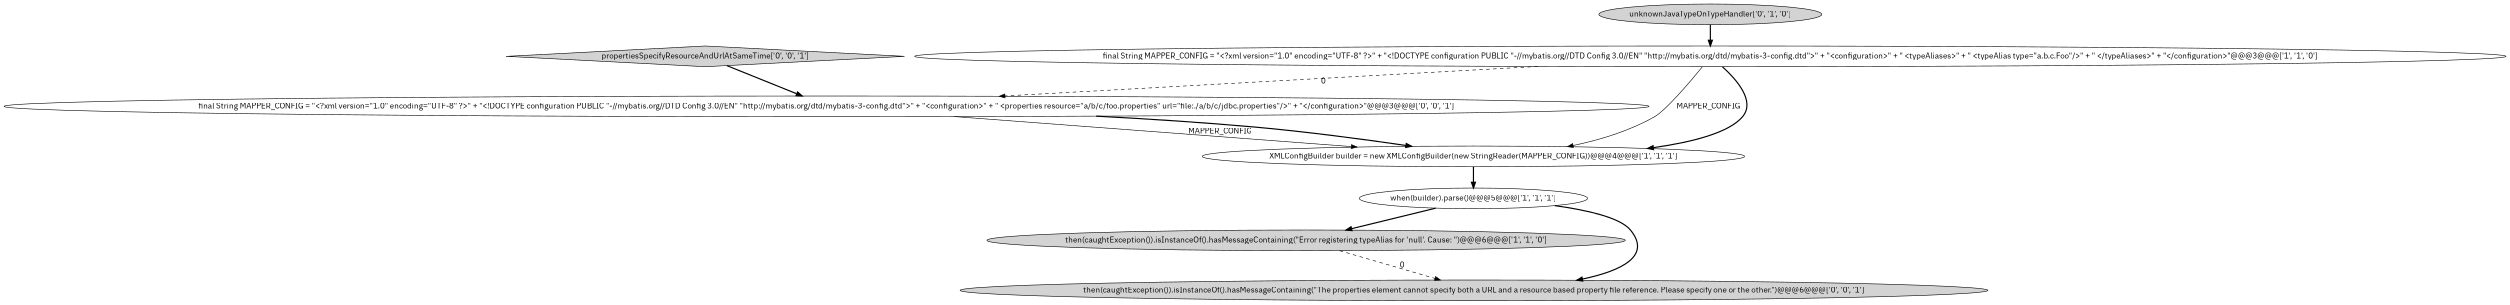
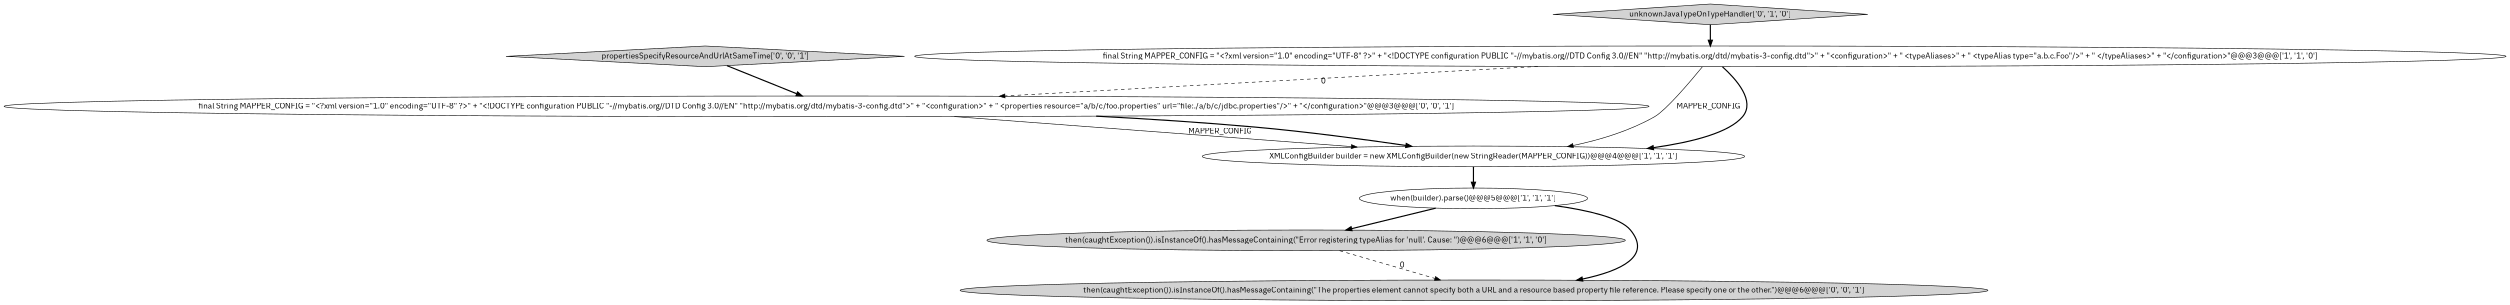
node "unknownJavaTypeOnTypeHandler['0', '1', '0']": shape ellipse -> diamond
